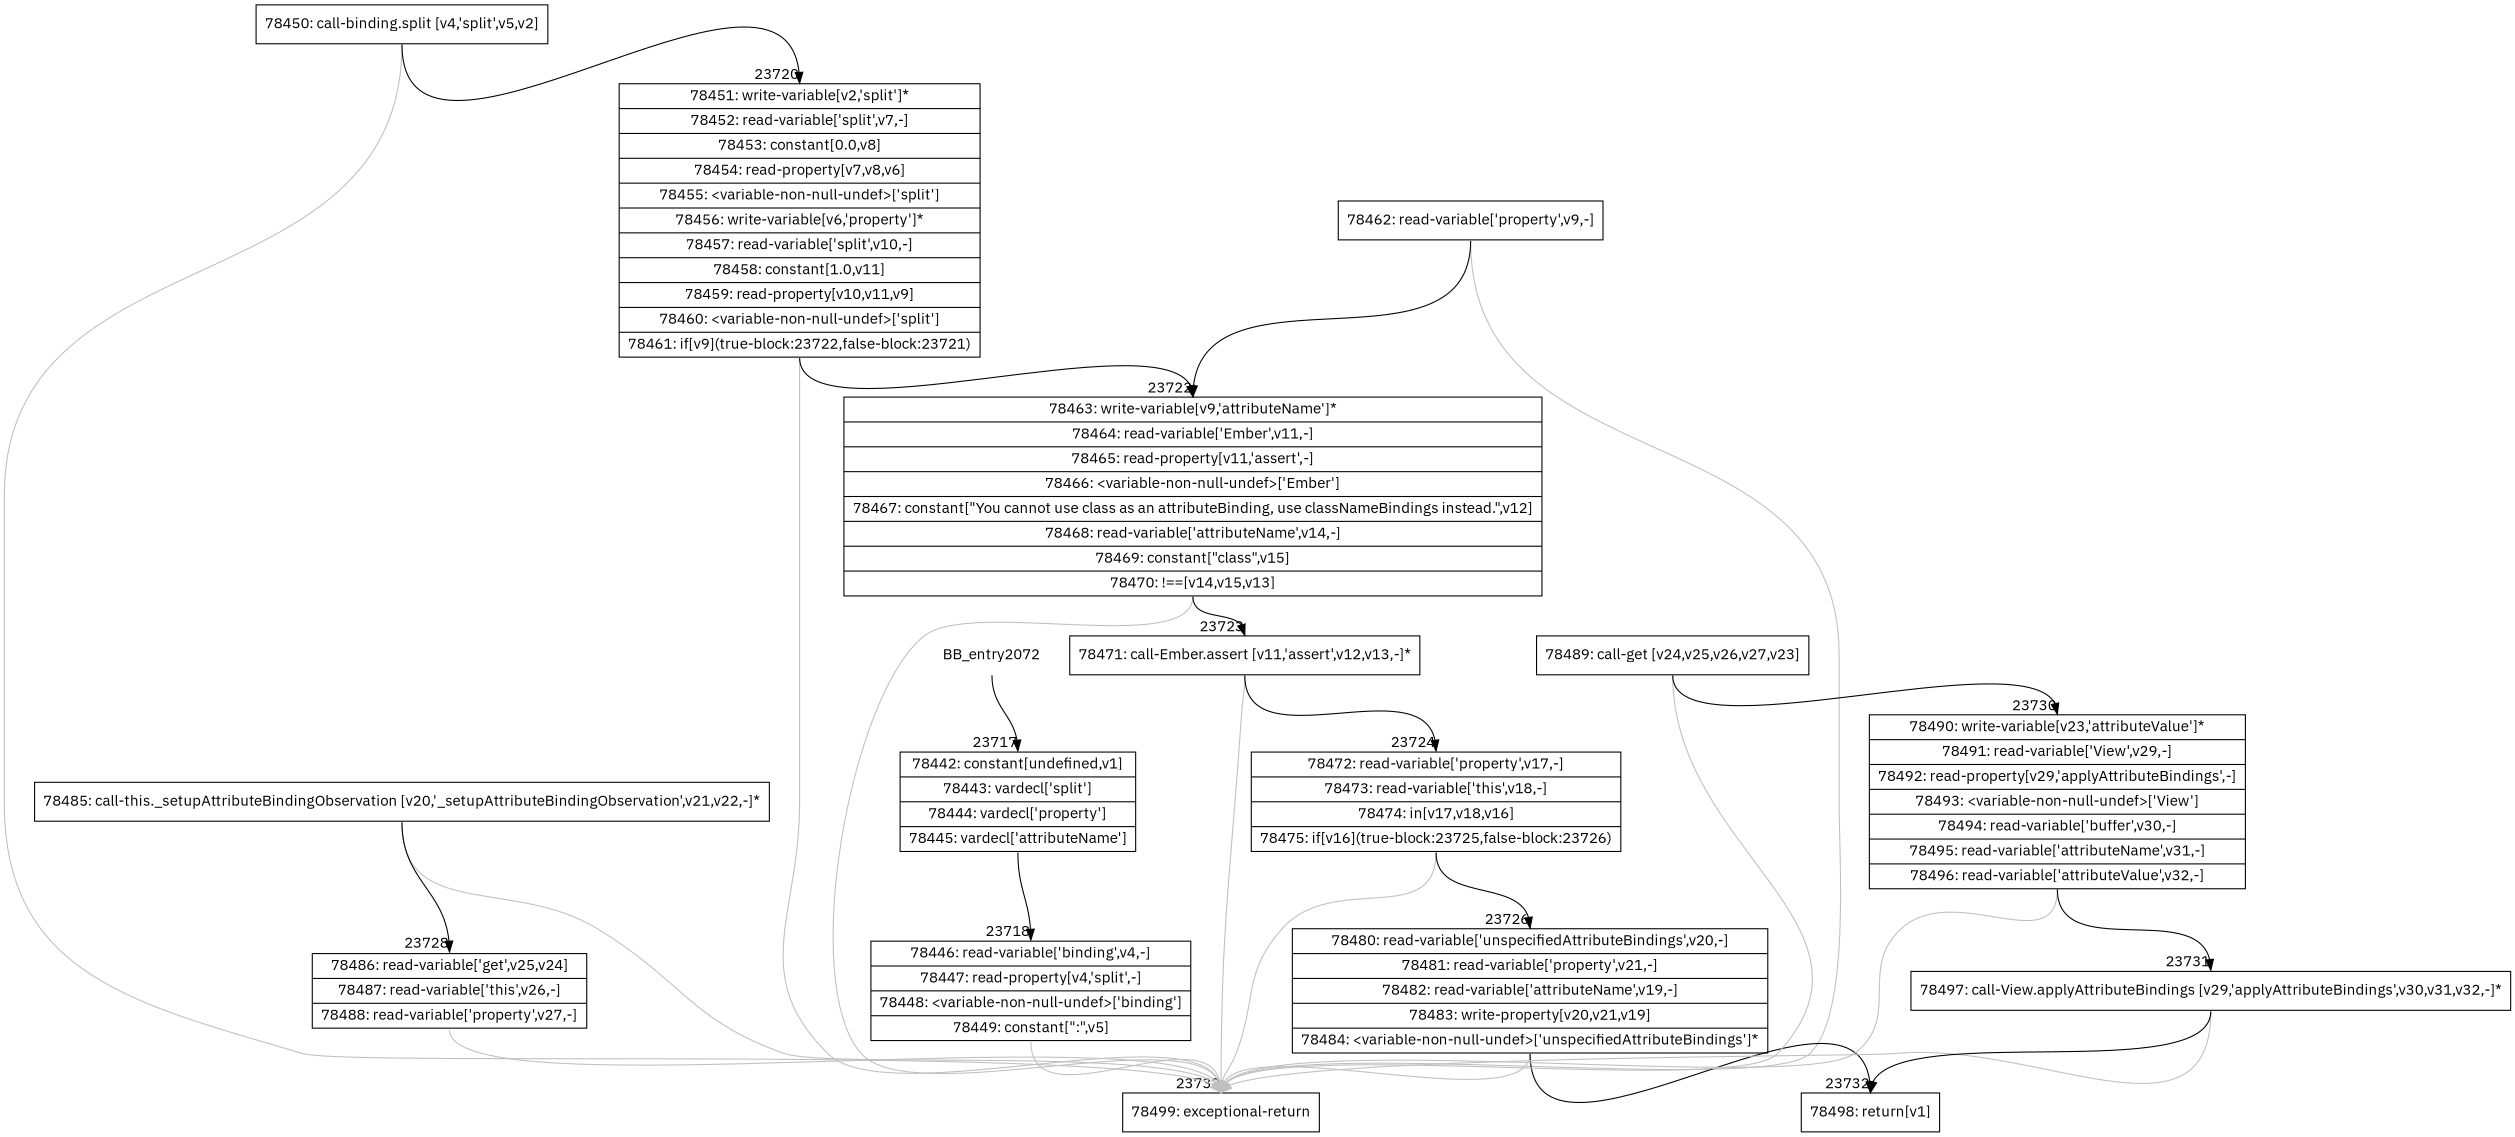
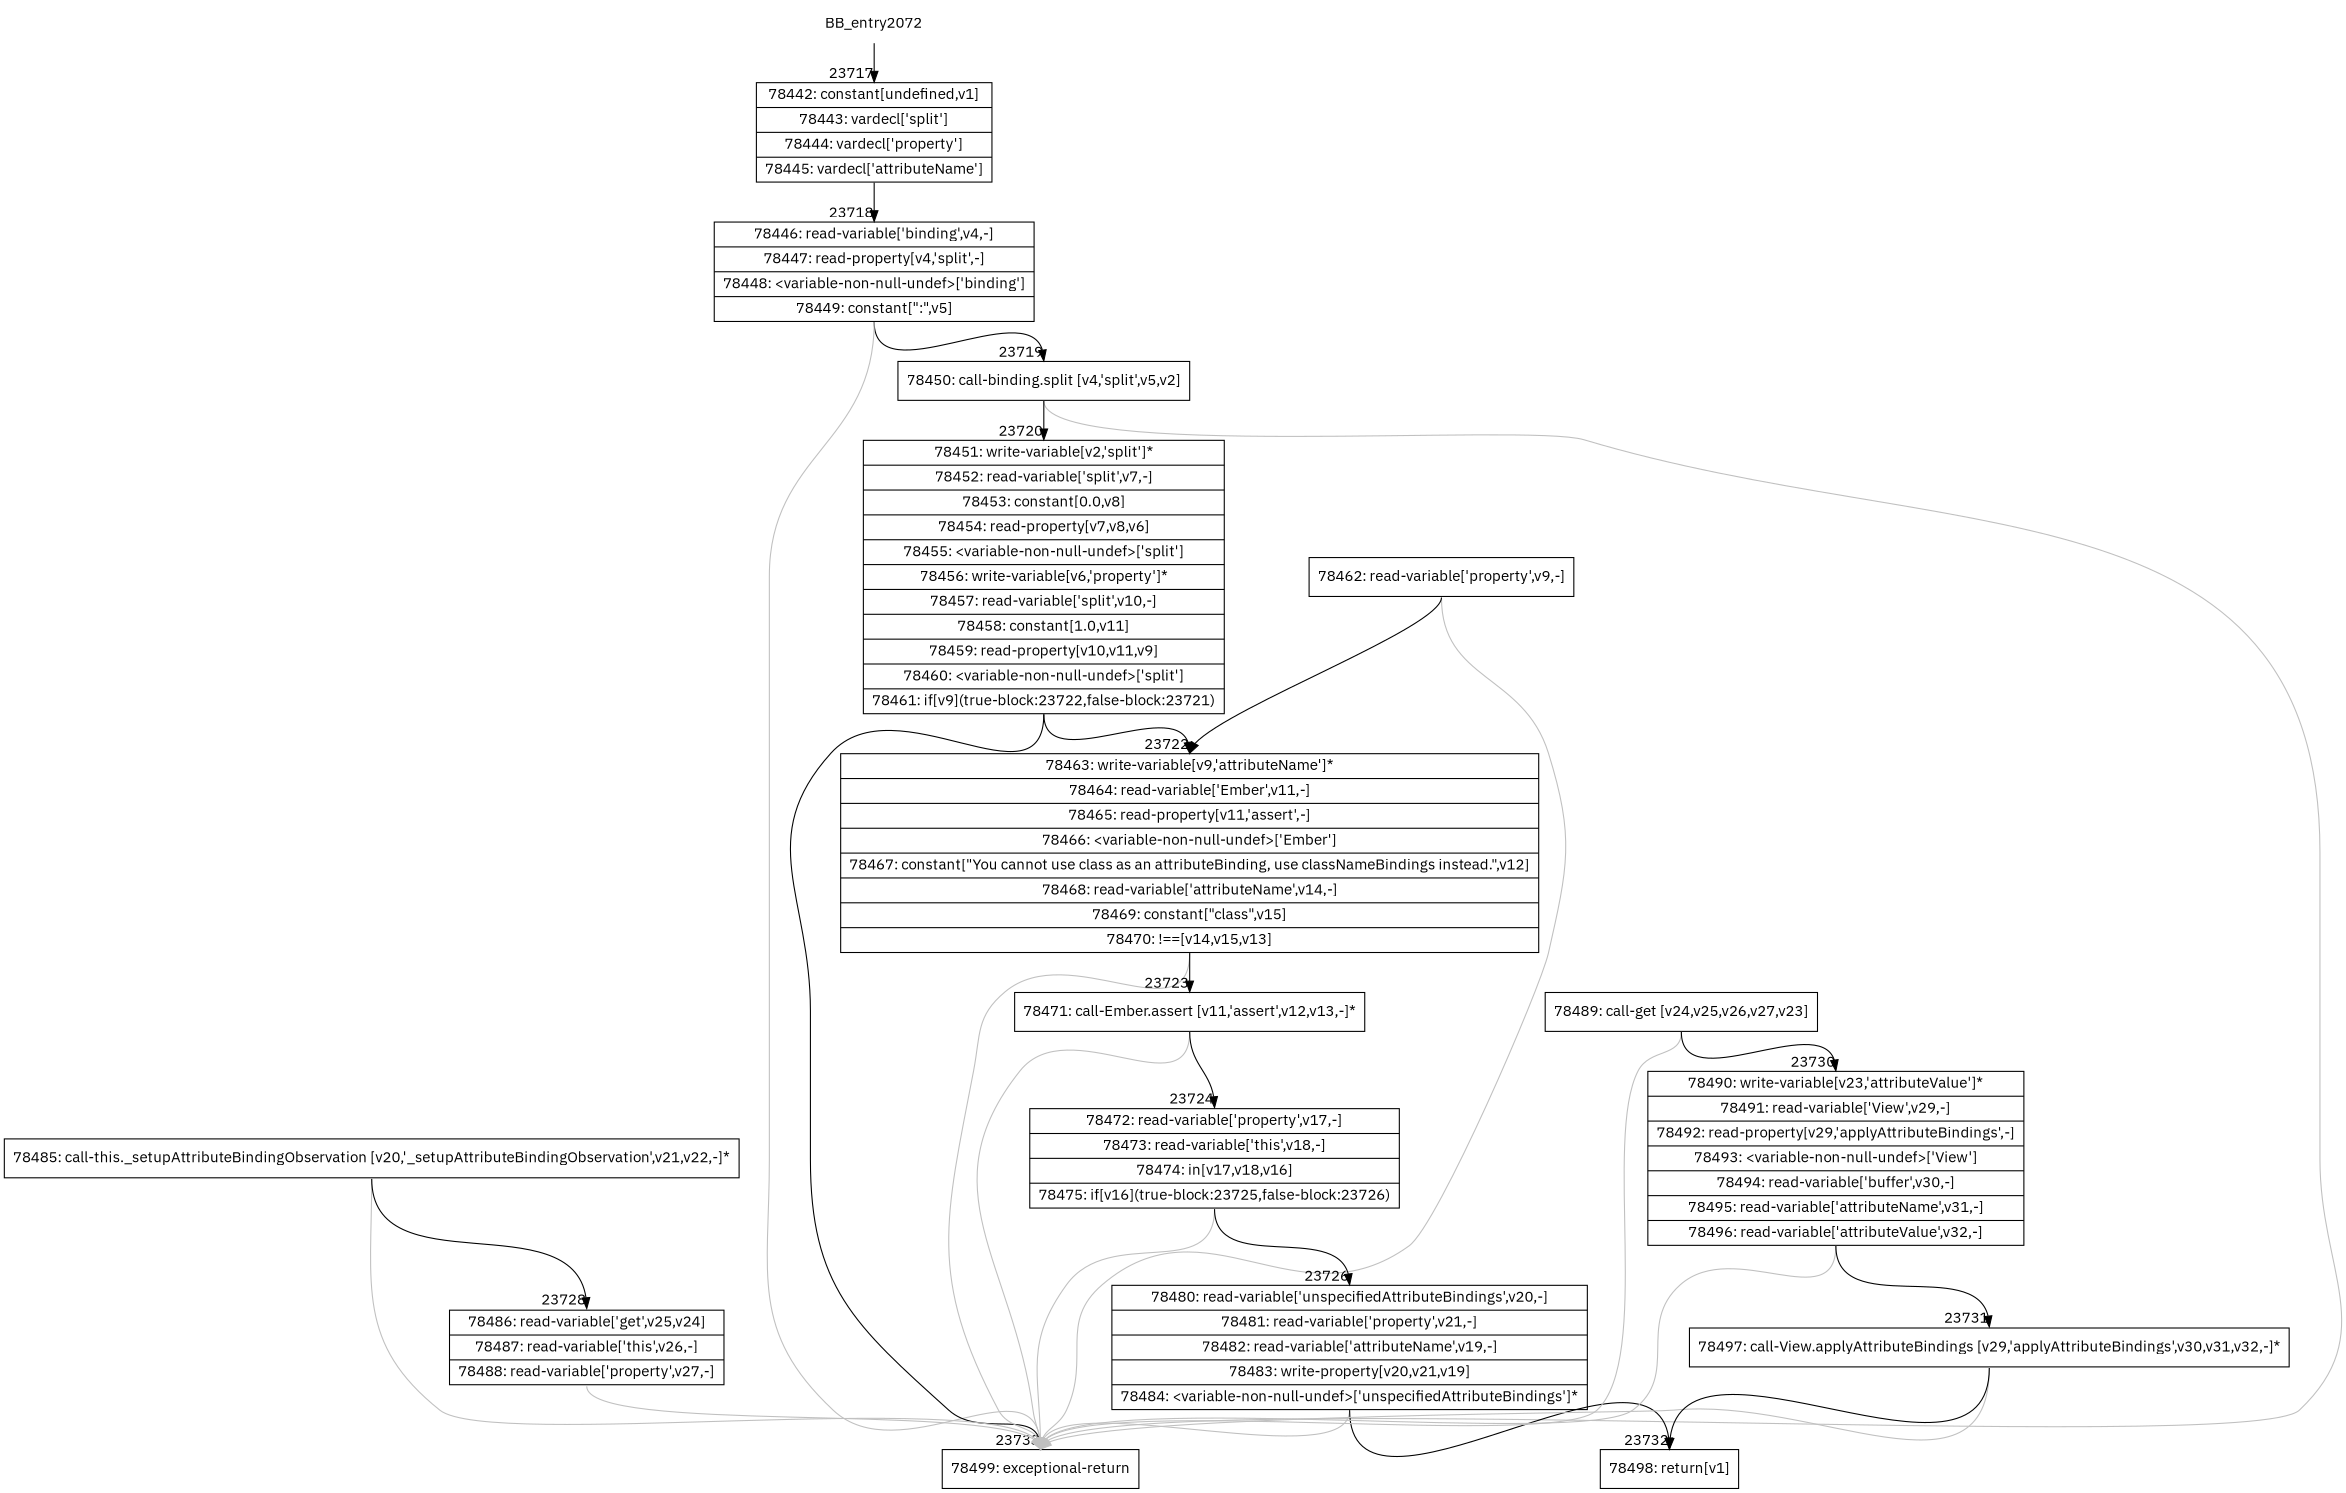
edge "78446: read-variable['binding',v4,-]" -> "78450: call-binding.split [v4,'split',v5,v2]": added
edge "78451: write-variable[v2,'split']*" -> "78499: exceptional-return": color gray -> black
